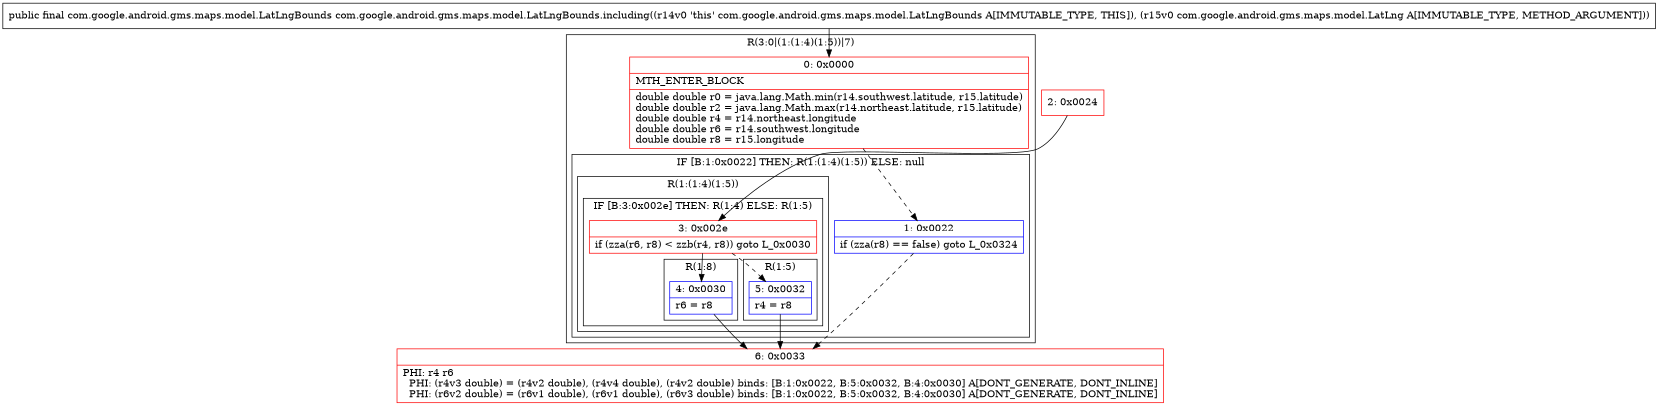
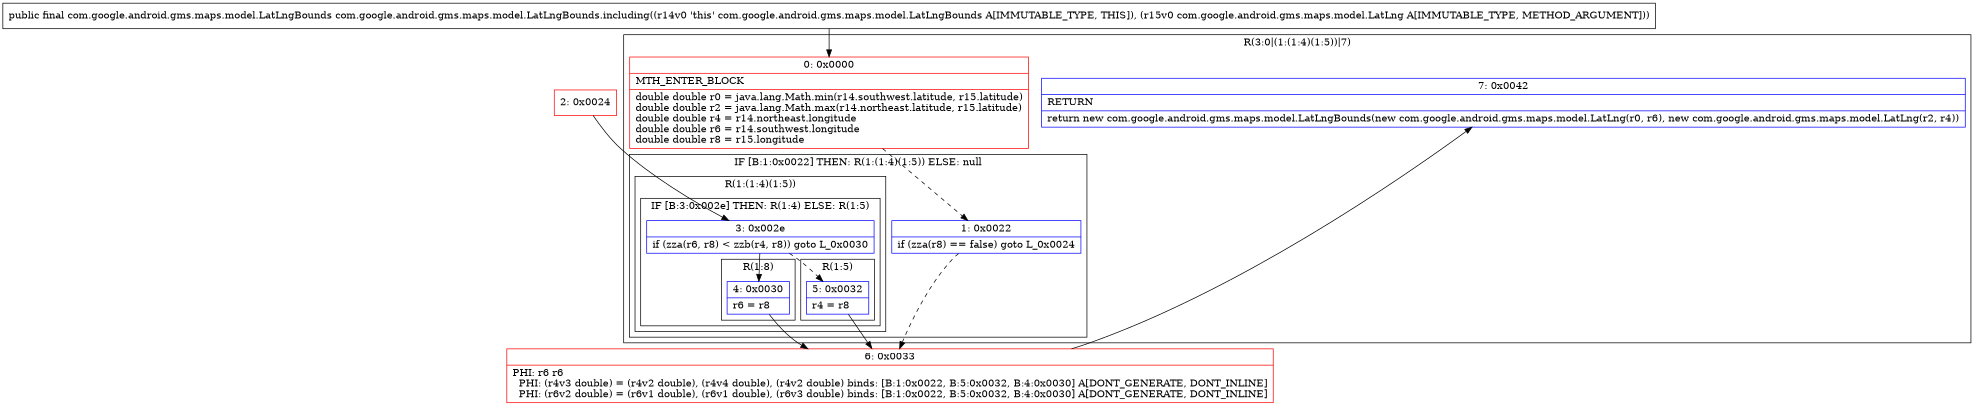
node "7: 0x0042": added
node "3: 0x002e": color red -> blue
node "1: 0x0022": text "if (zza(r8) == false) goto L_0x0324" -> "if (zza(r8) == false) goto L_0x0024"
node "6: 0x0033": text "PHI: r4 r6" -> "PHI: r6 r6"
